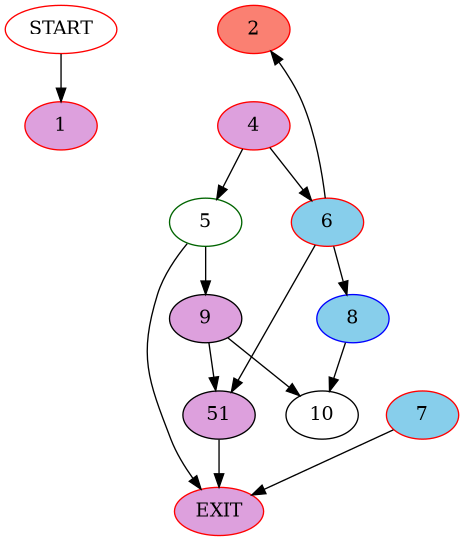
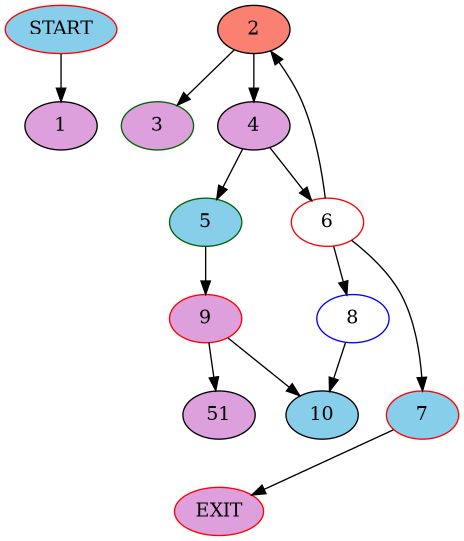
node "START": fillcolor white -> skyblue
node "2": color red -> black
edge "2" -> "4": added
node "1": color red -> black
node "3": added
node "4": color red -> black
node "5": fillcolor white -> skyblue
node "6": fillcolor skyblue -> white
edge "6" -> "51": now "6" -> "7"
node "9": color black -> red
node "8": fillcolor skyblue -> white
edge "5" -> "EXIT": removed
node "10": fillcolor white -> skyblue
edge "51" -> "EXIT": removed
